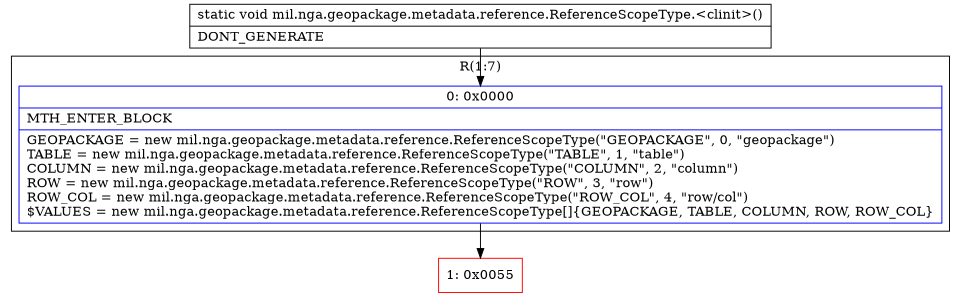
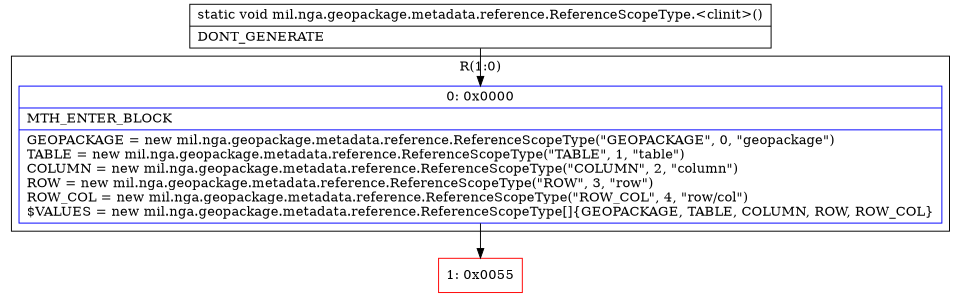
cluster "R(1:7)": label "R(1:7)" -> "R(1:0)"
